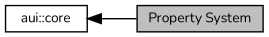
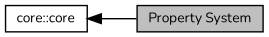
node "aui::core": label "aui::core" -> "core::core"
